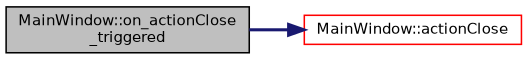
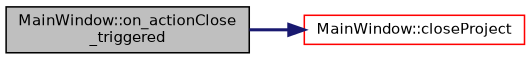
node "MainWindow::actionClose": label "MainWindow::actionClose" -> "MainWindow::closeProject"
